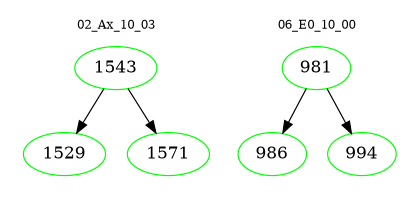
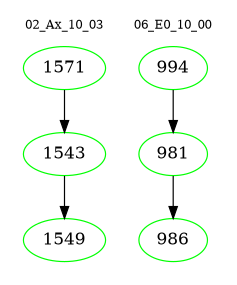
edge "1543" -> "1571": reversed
edge "981" -> "994": reversed
node "1529": label "1529" -> "1549"
